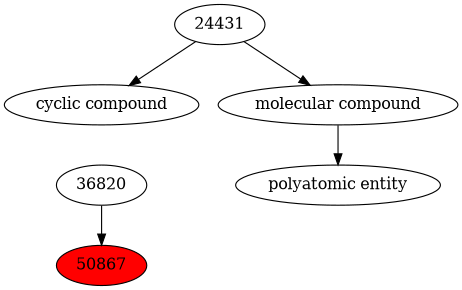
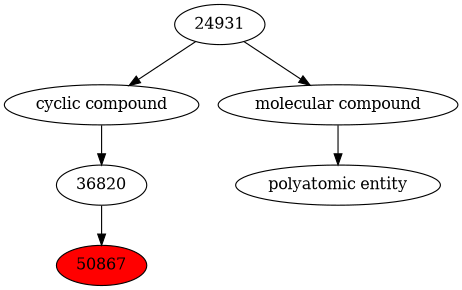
node "24431": label "24431" -> "24931"
edge "cyclic compound" -> "36820": added
